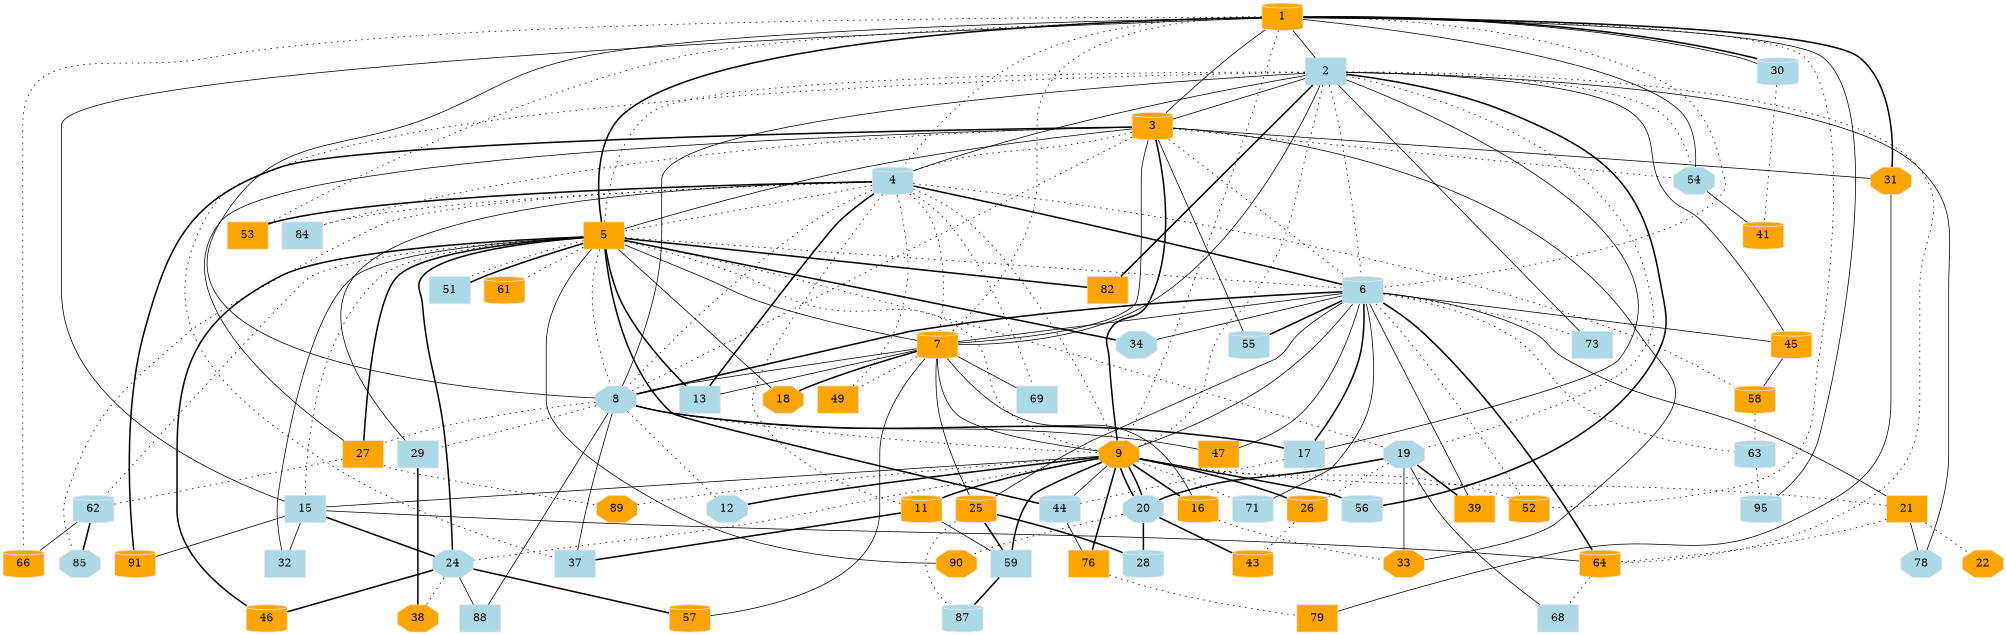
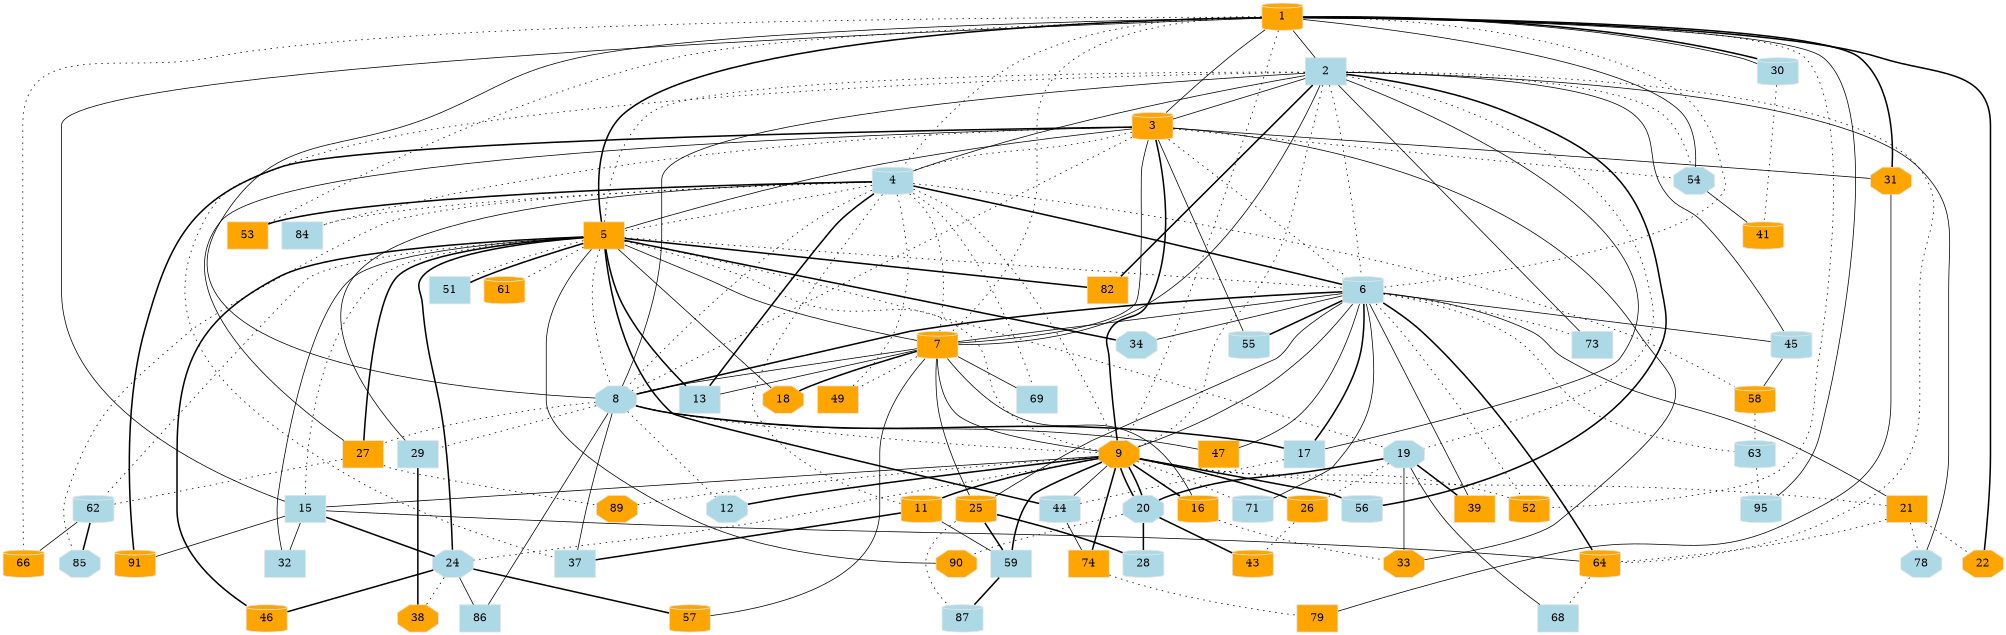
edge "1" -- "22": added
node "45": fillcolor orange -> lightblue
edge "21" -- "78": style solid -> dotted
node "76": label "76" -> "74"
node "88": label "88" -> "86"
